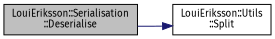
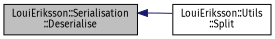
edge "LouiEriksson::Serialisation ::Deserialise" -> "LouiEriksson::Utils ::Split": reversed
